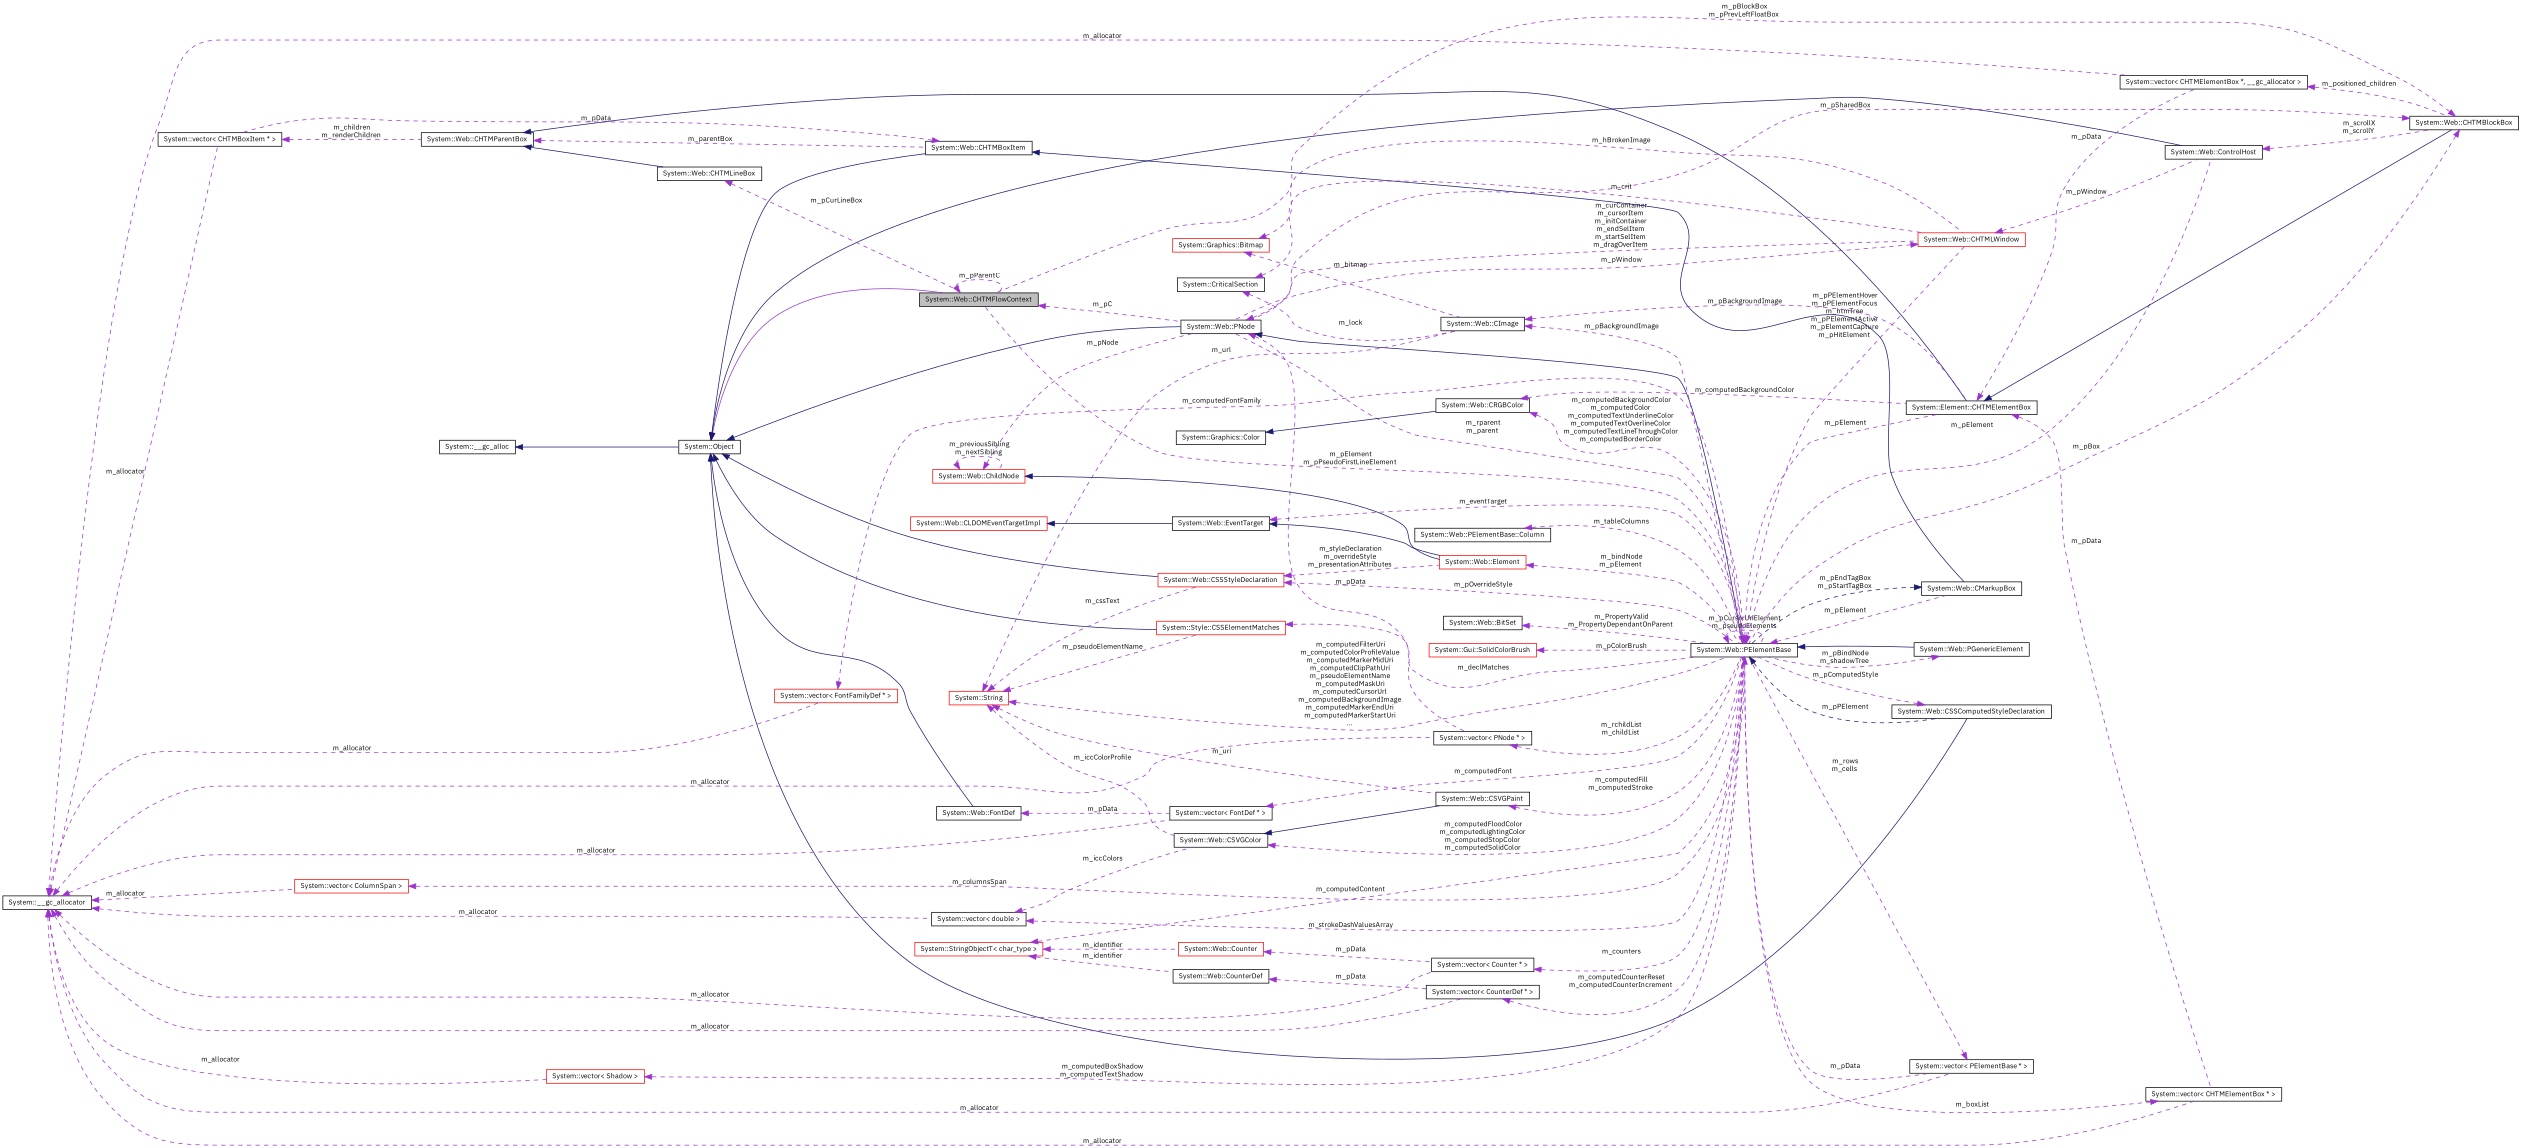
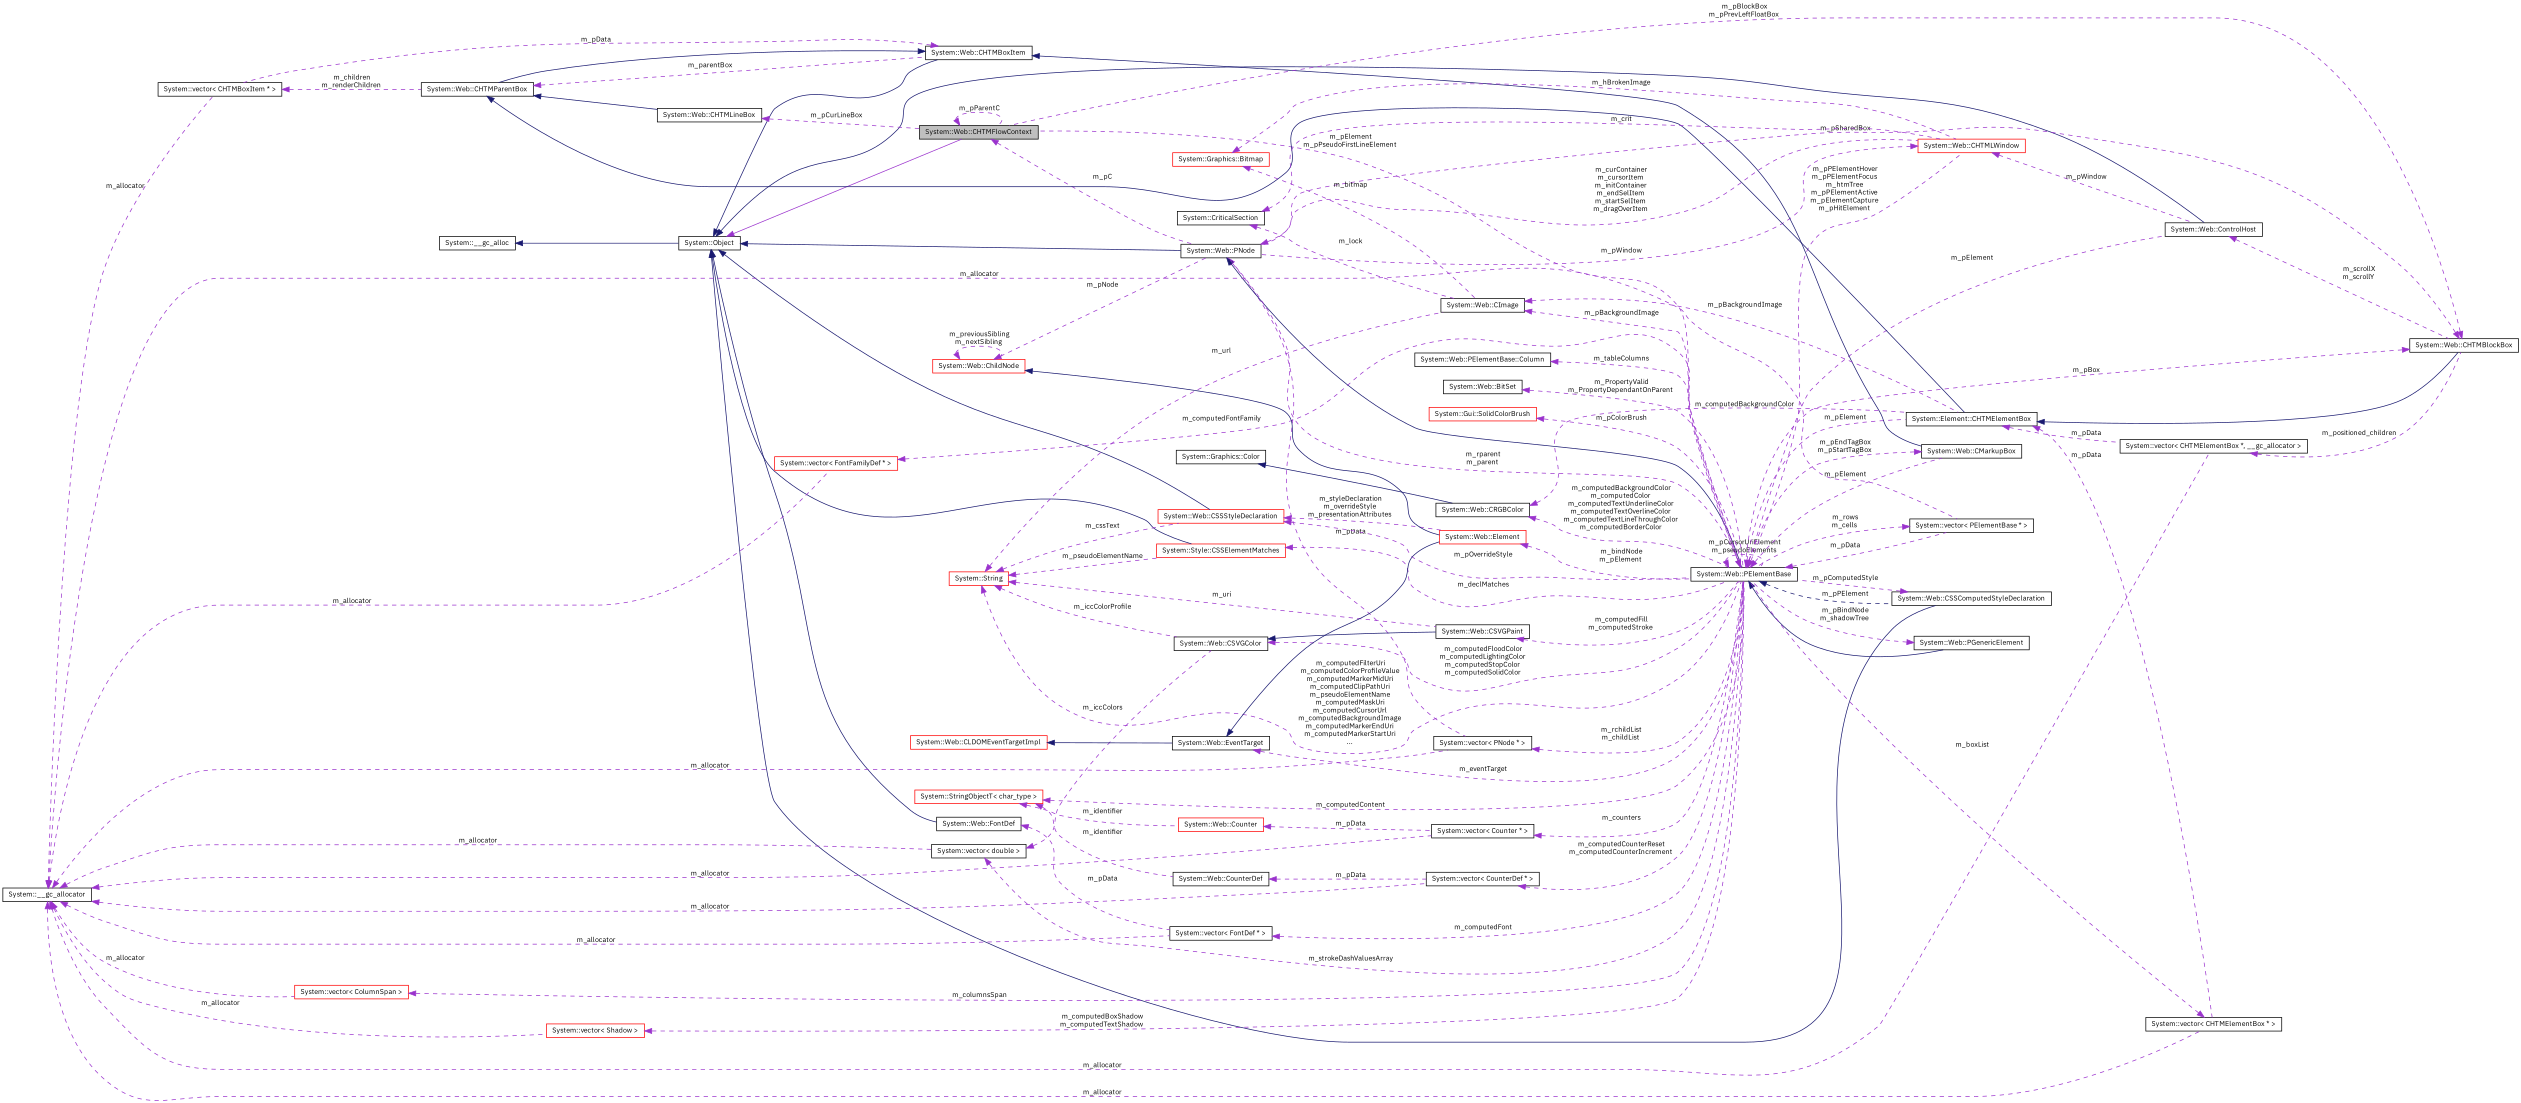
edge "System::Web::CHTMParentBox" -> "System::Web::CHTMBoxItem": added
edge "System::Web::PElementBase" -> "System::Web::CMarkupBox": color midnightblue -> darkorchid3
